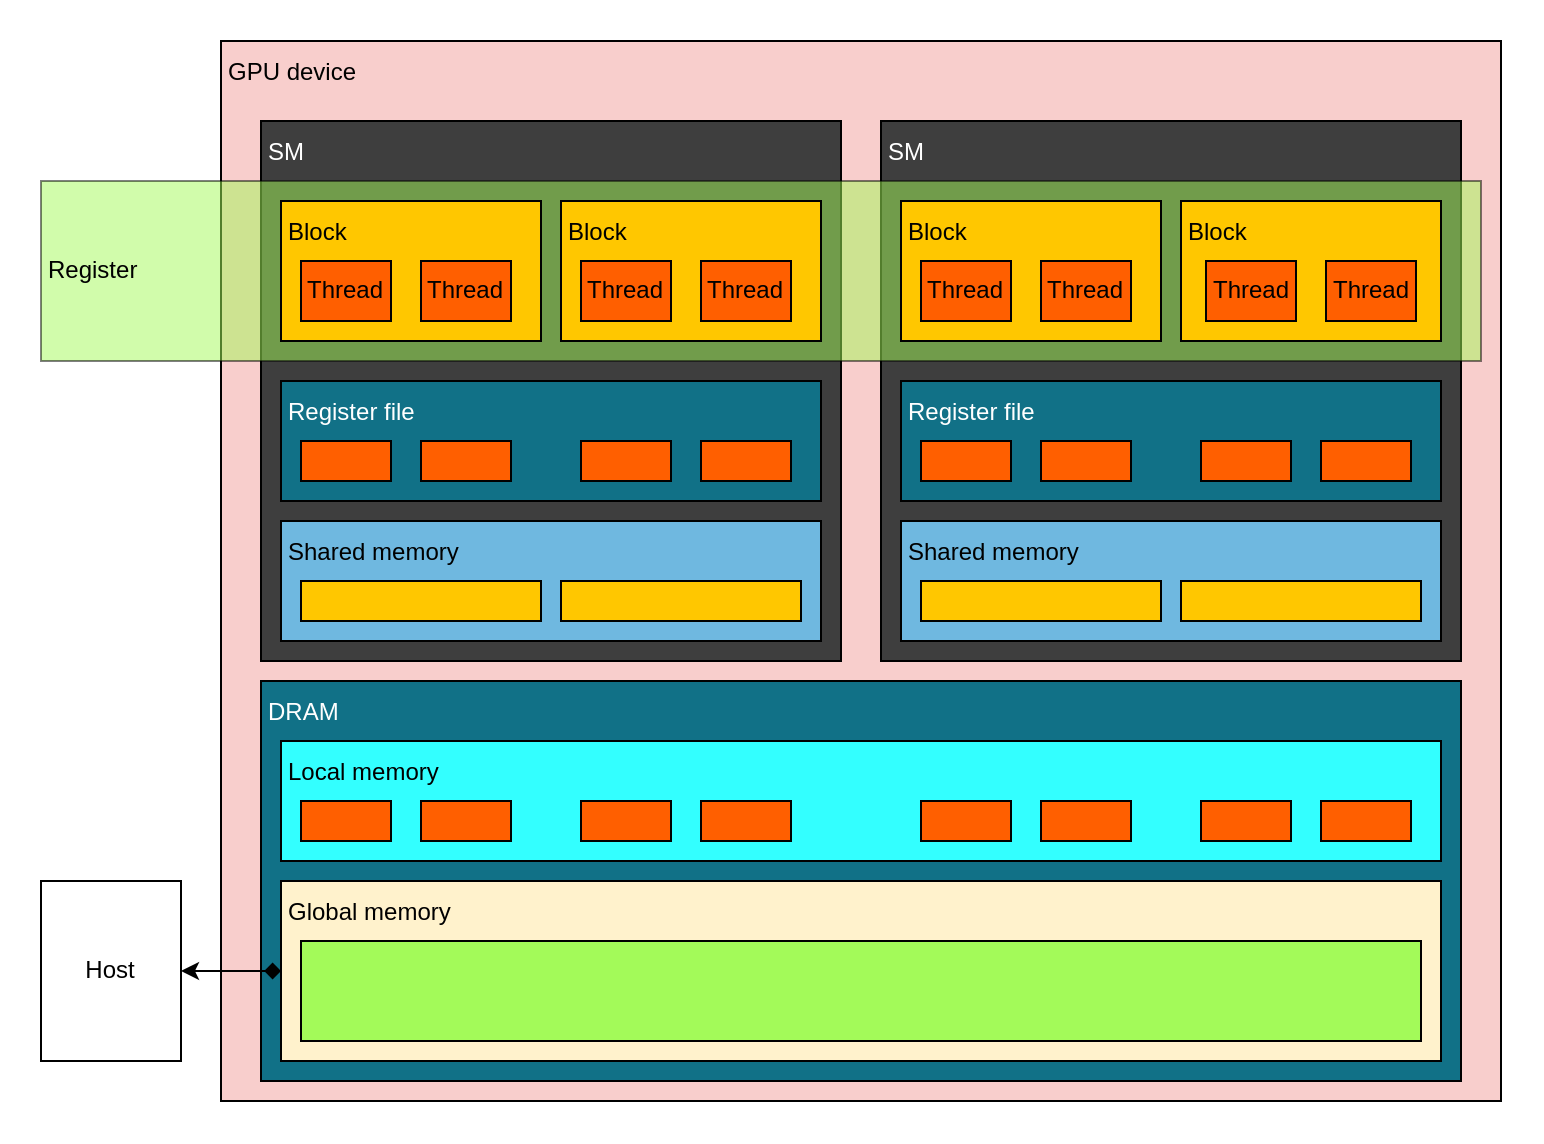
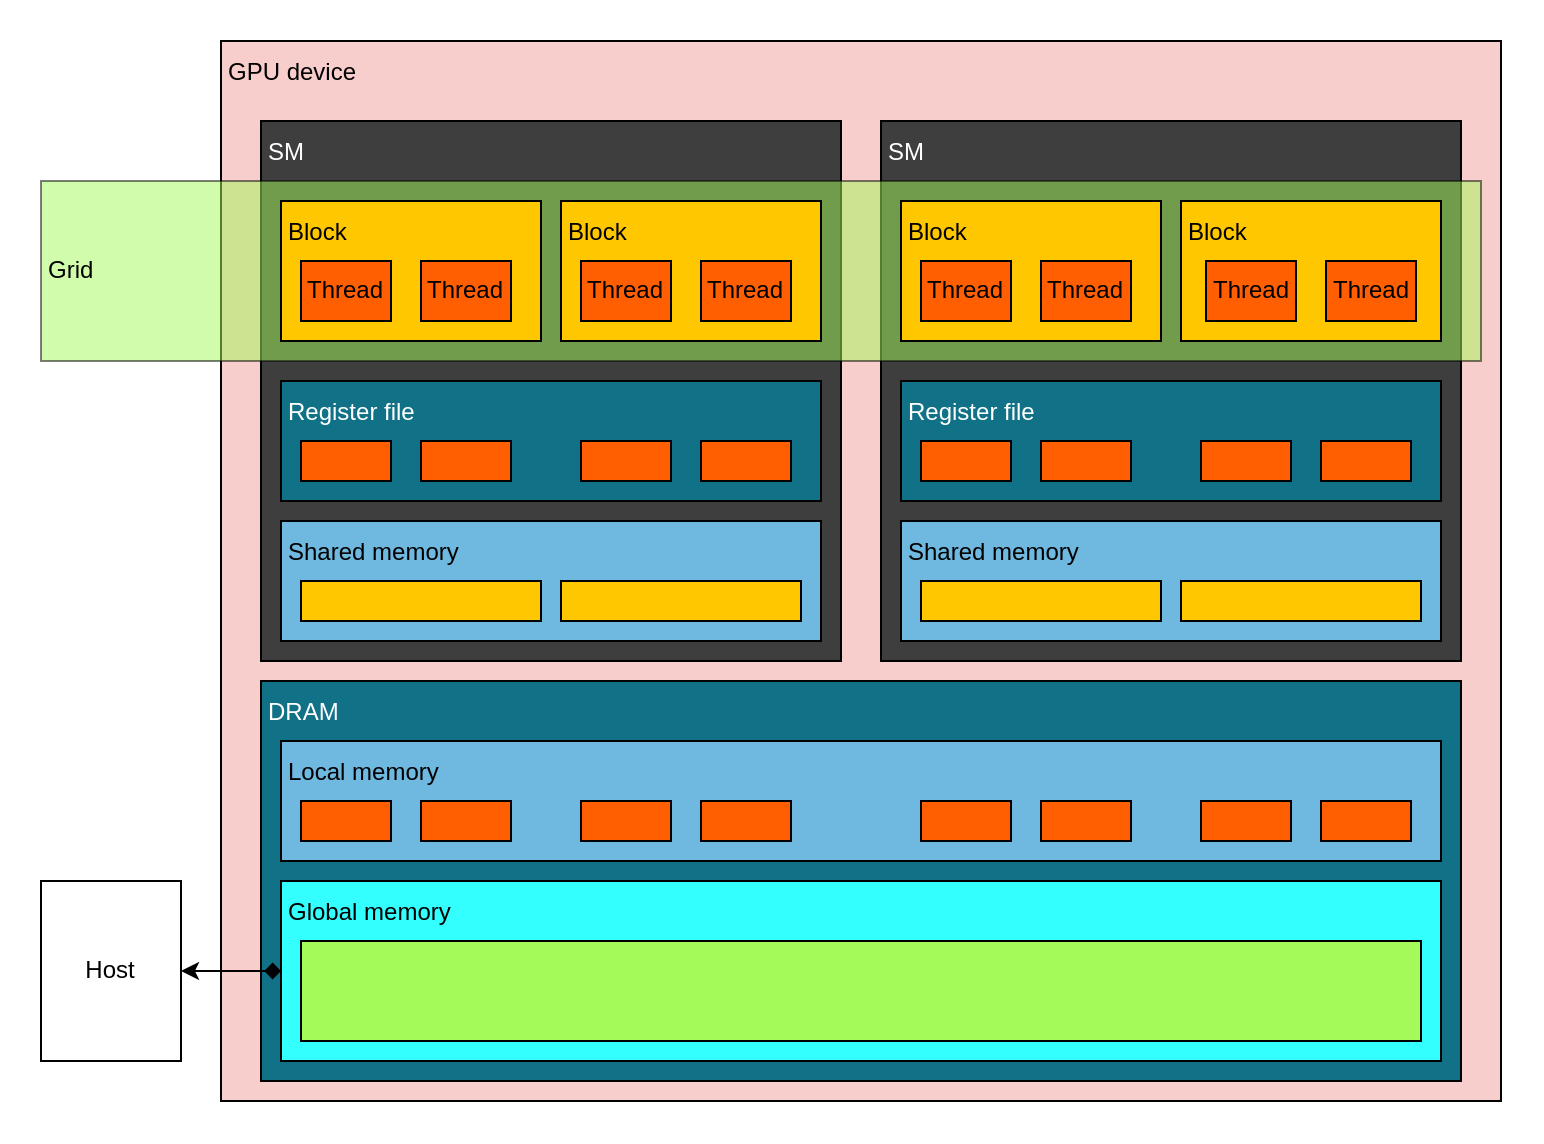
node "Register": label "Register" -> "Grid"
node "Local memory": fillcolor #33ffff -> #6fb8e0
node "Global memory": fillcolor #fff2cc -> #33ffff
